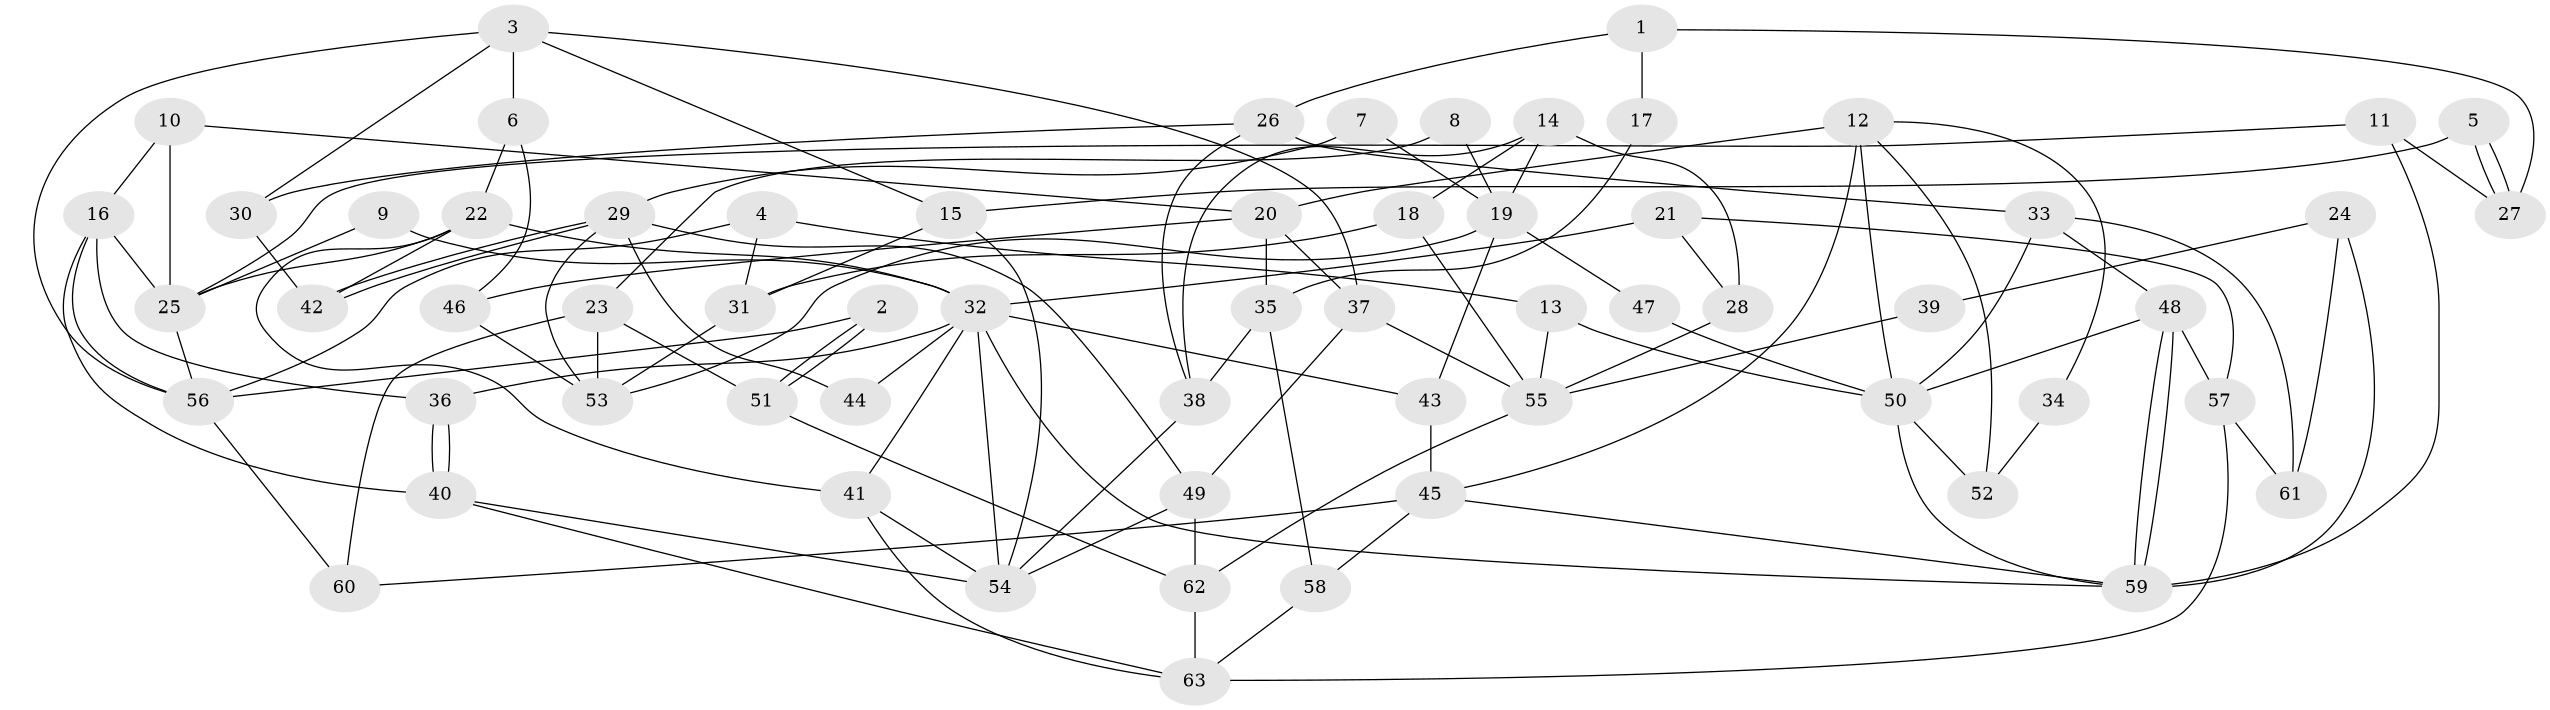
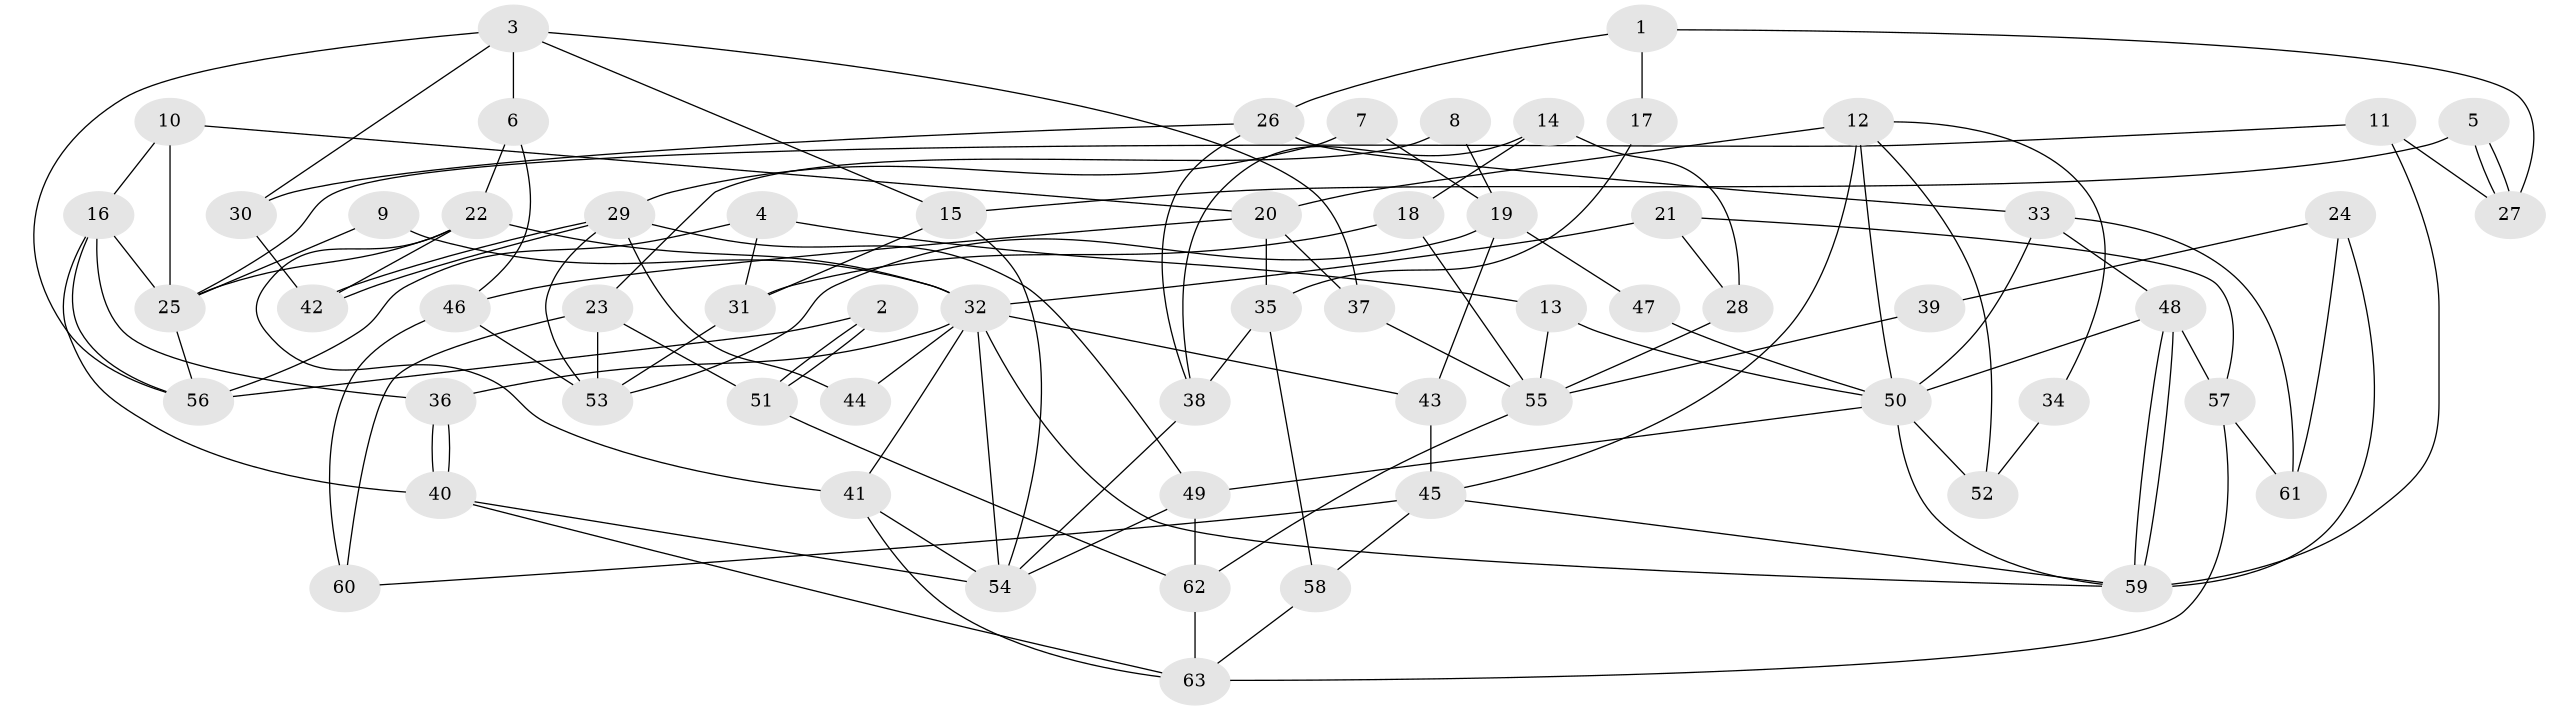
edge "14" -- "19": removed
edge "37" -- "49": now "50" -- "49"
edge "56" -- "60": now "46" -- "60"
